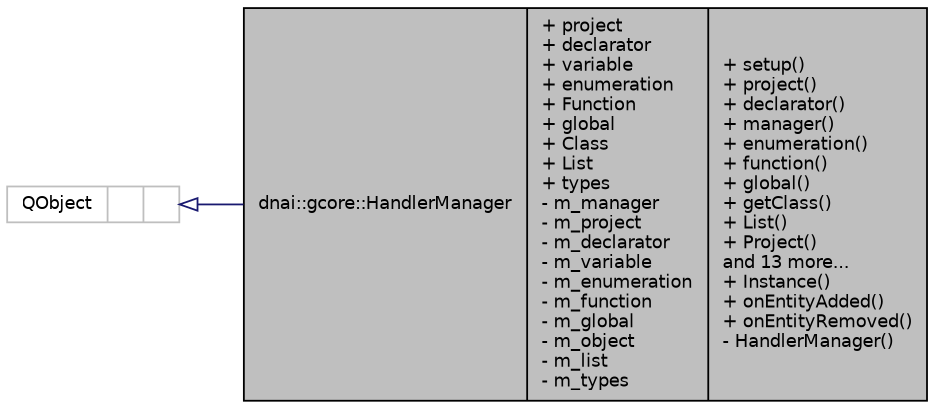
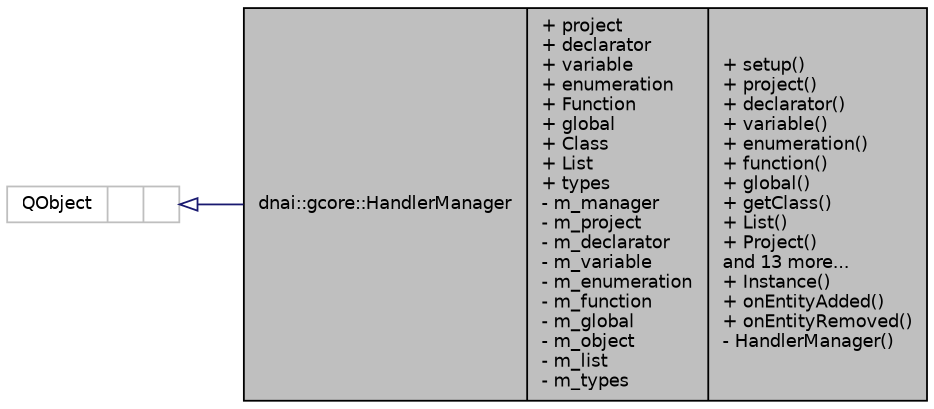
node "dnai::gcore::HandlerManager": text "+ manager()" -> "+ variable()"
